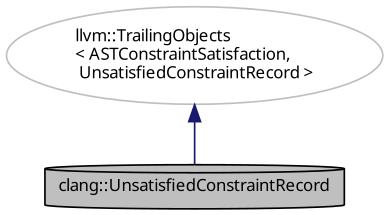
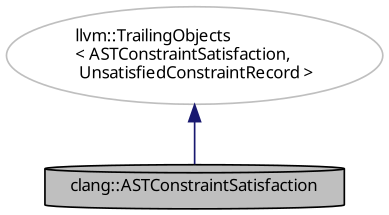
node "clang::UnsatisfiedConstraintRecord": label "clang::UnsatisfiedConstraintRecord" -> "clang::ASTConstraintSatisfaction"
